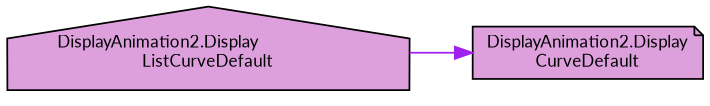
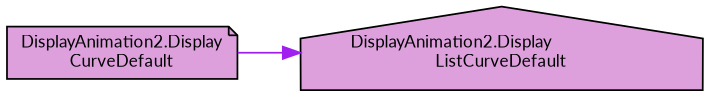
edge "DisplayAnimation2.Display ListCurveDefault" -> "DisplayAnimation2.Display CurveDefault": reversed
